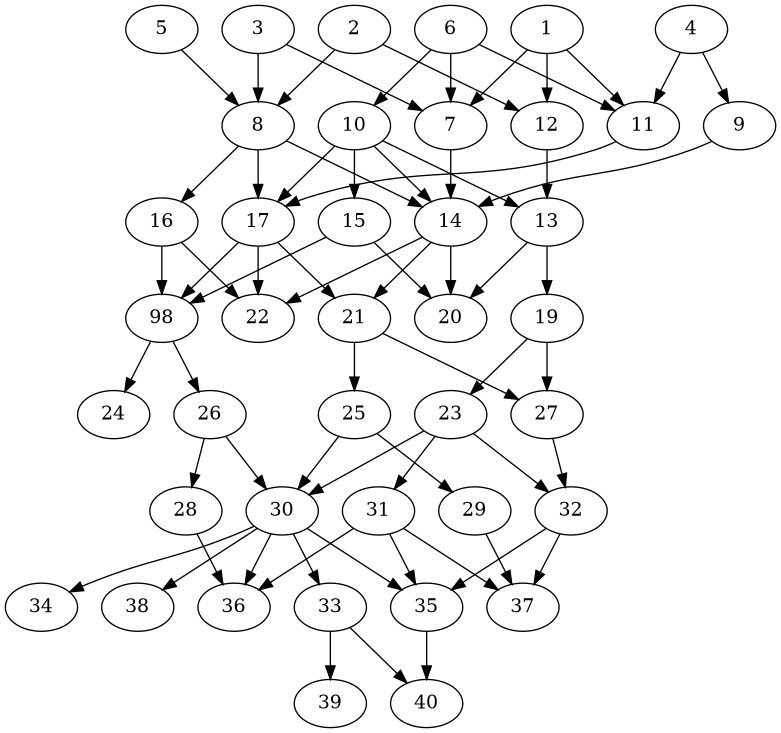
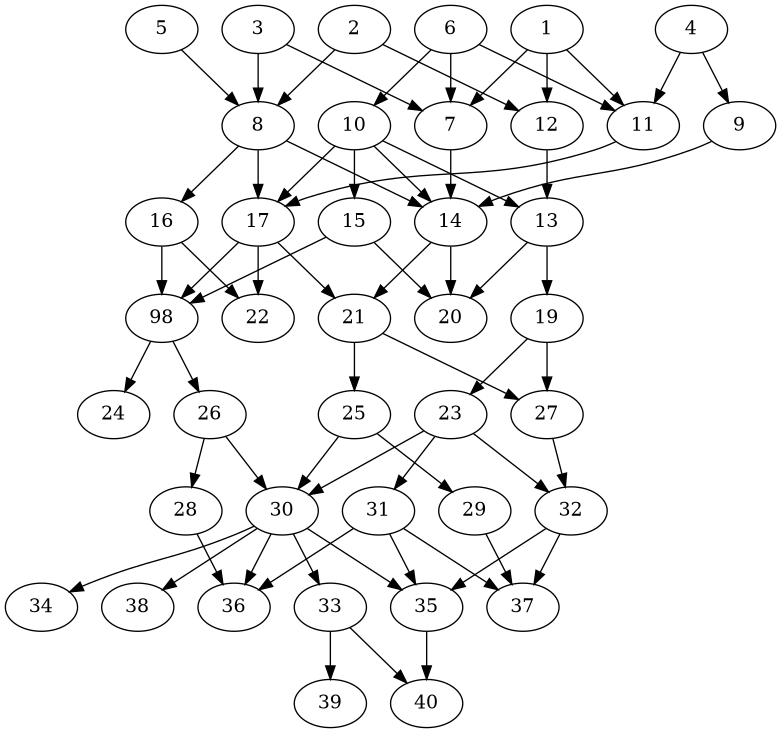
edge "14" -> "22": removed
